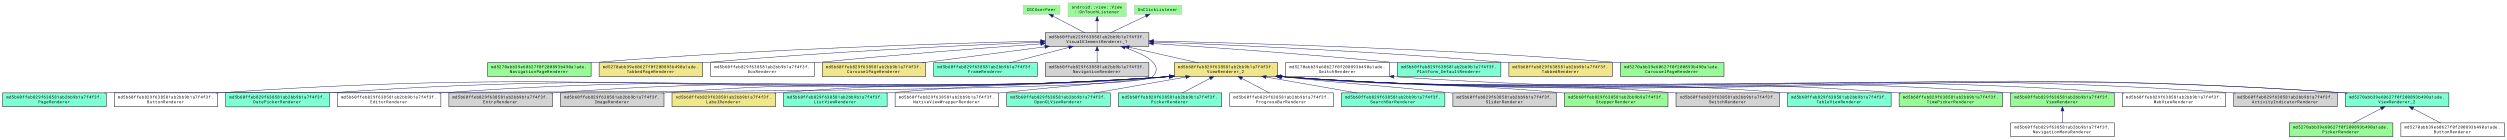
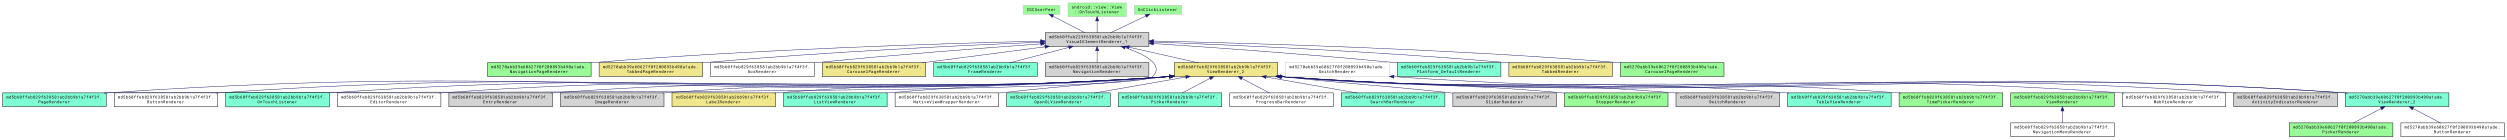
node "md5270abb39e60627f0f200893b490a1ade. SwitchRenderer": color black -> grey75
edge "md5b60ffeb829f638581ab2bb9b1a7f4f3f. ViewRenderer" -> "md5b60ffeb829f638581ab2bb9b1a7f4f3f. ViewRenderer_2": now "md5b60ffeb829f638581ab2bb9b1a7f4f3f. PageRenderer" -> "md5b60ffeb829f638581ab2bb9b1a7f4f3f. ViewRenderer_2"
node "md5b60ffeb829f638581ab2bb9b1a7f4f3f. DatePickerRenderer": label "md5b60ffeb829f638581ab2bb9b1a7f4f3f. DatePickerRenderer" -> "md5b60ffeb829f638581ab2bb9b1a7f4f3f. OnTouchListener"
